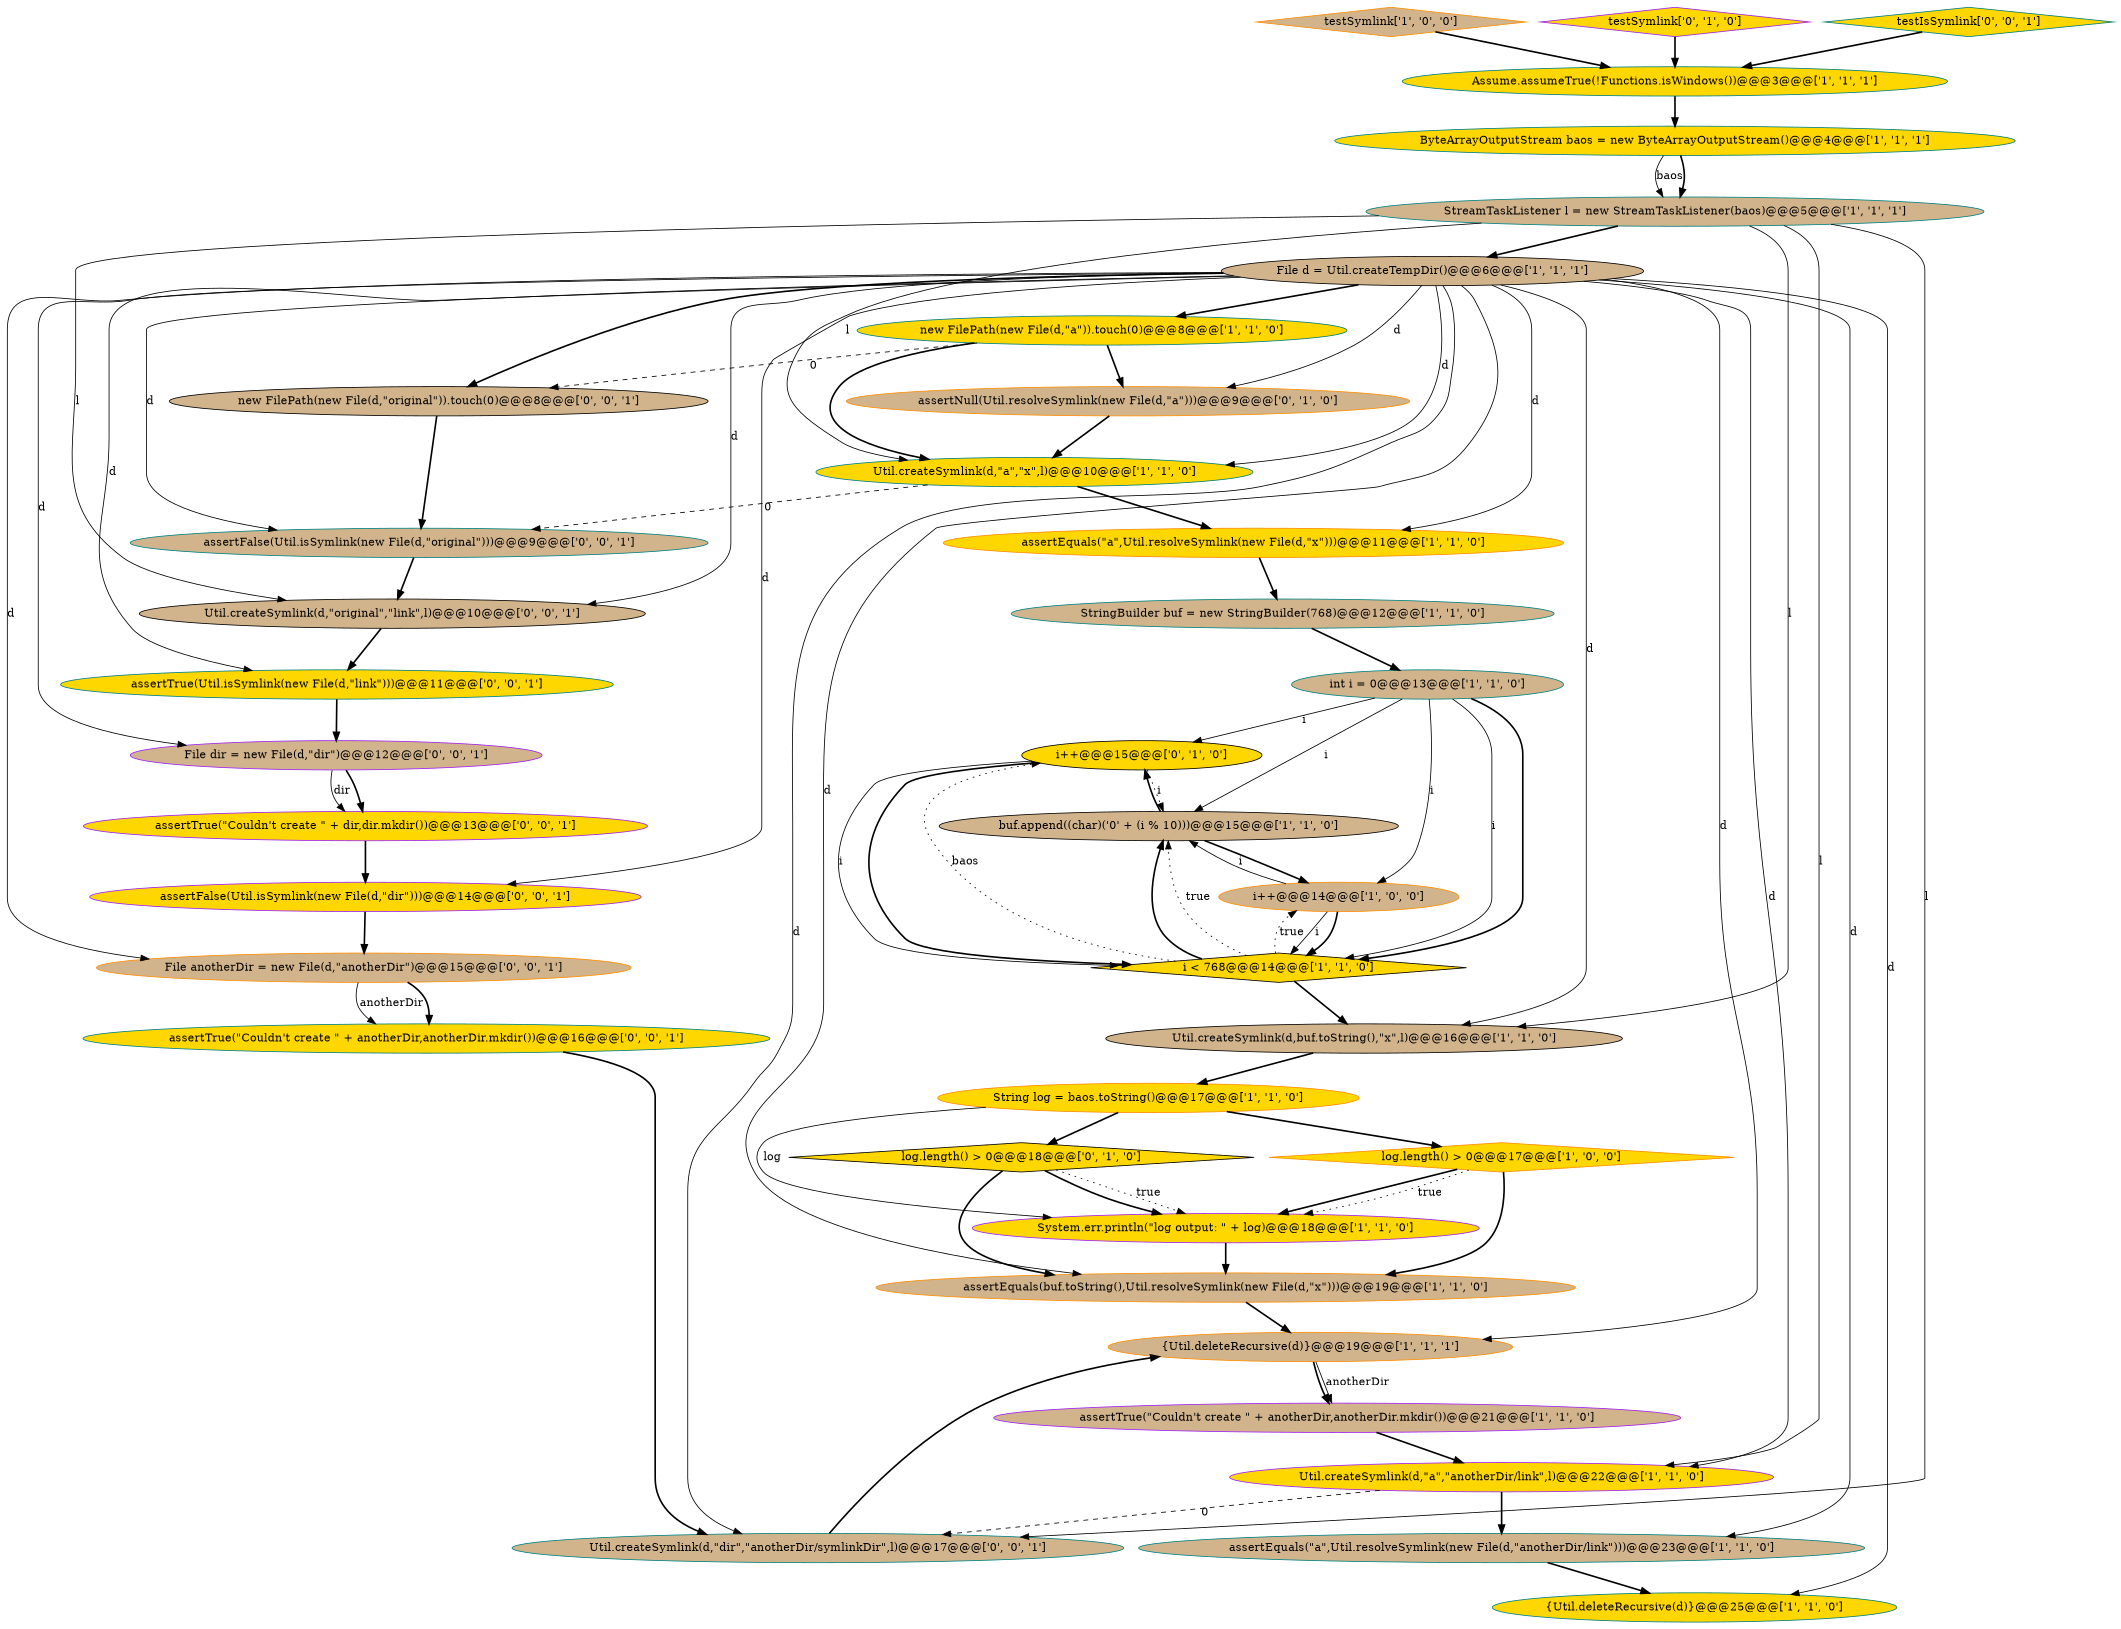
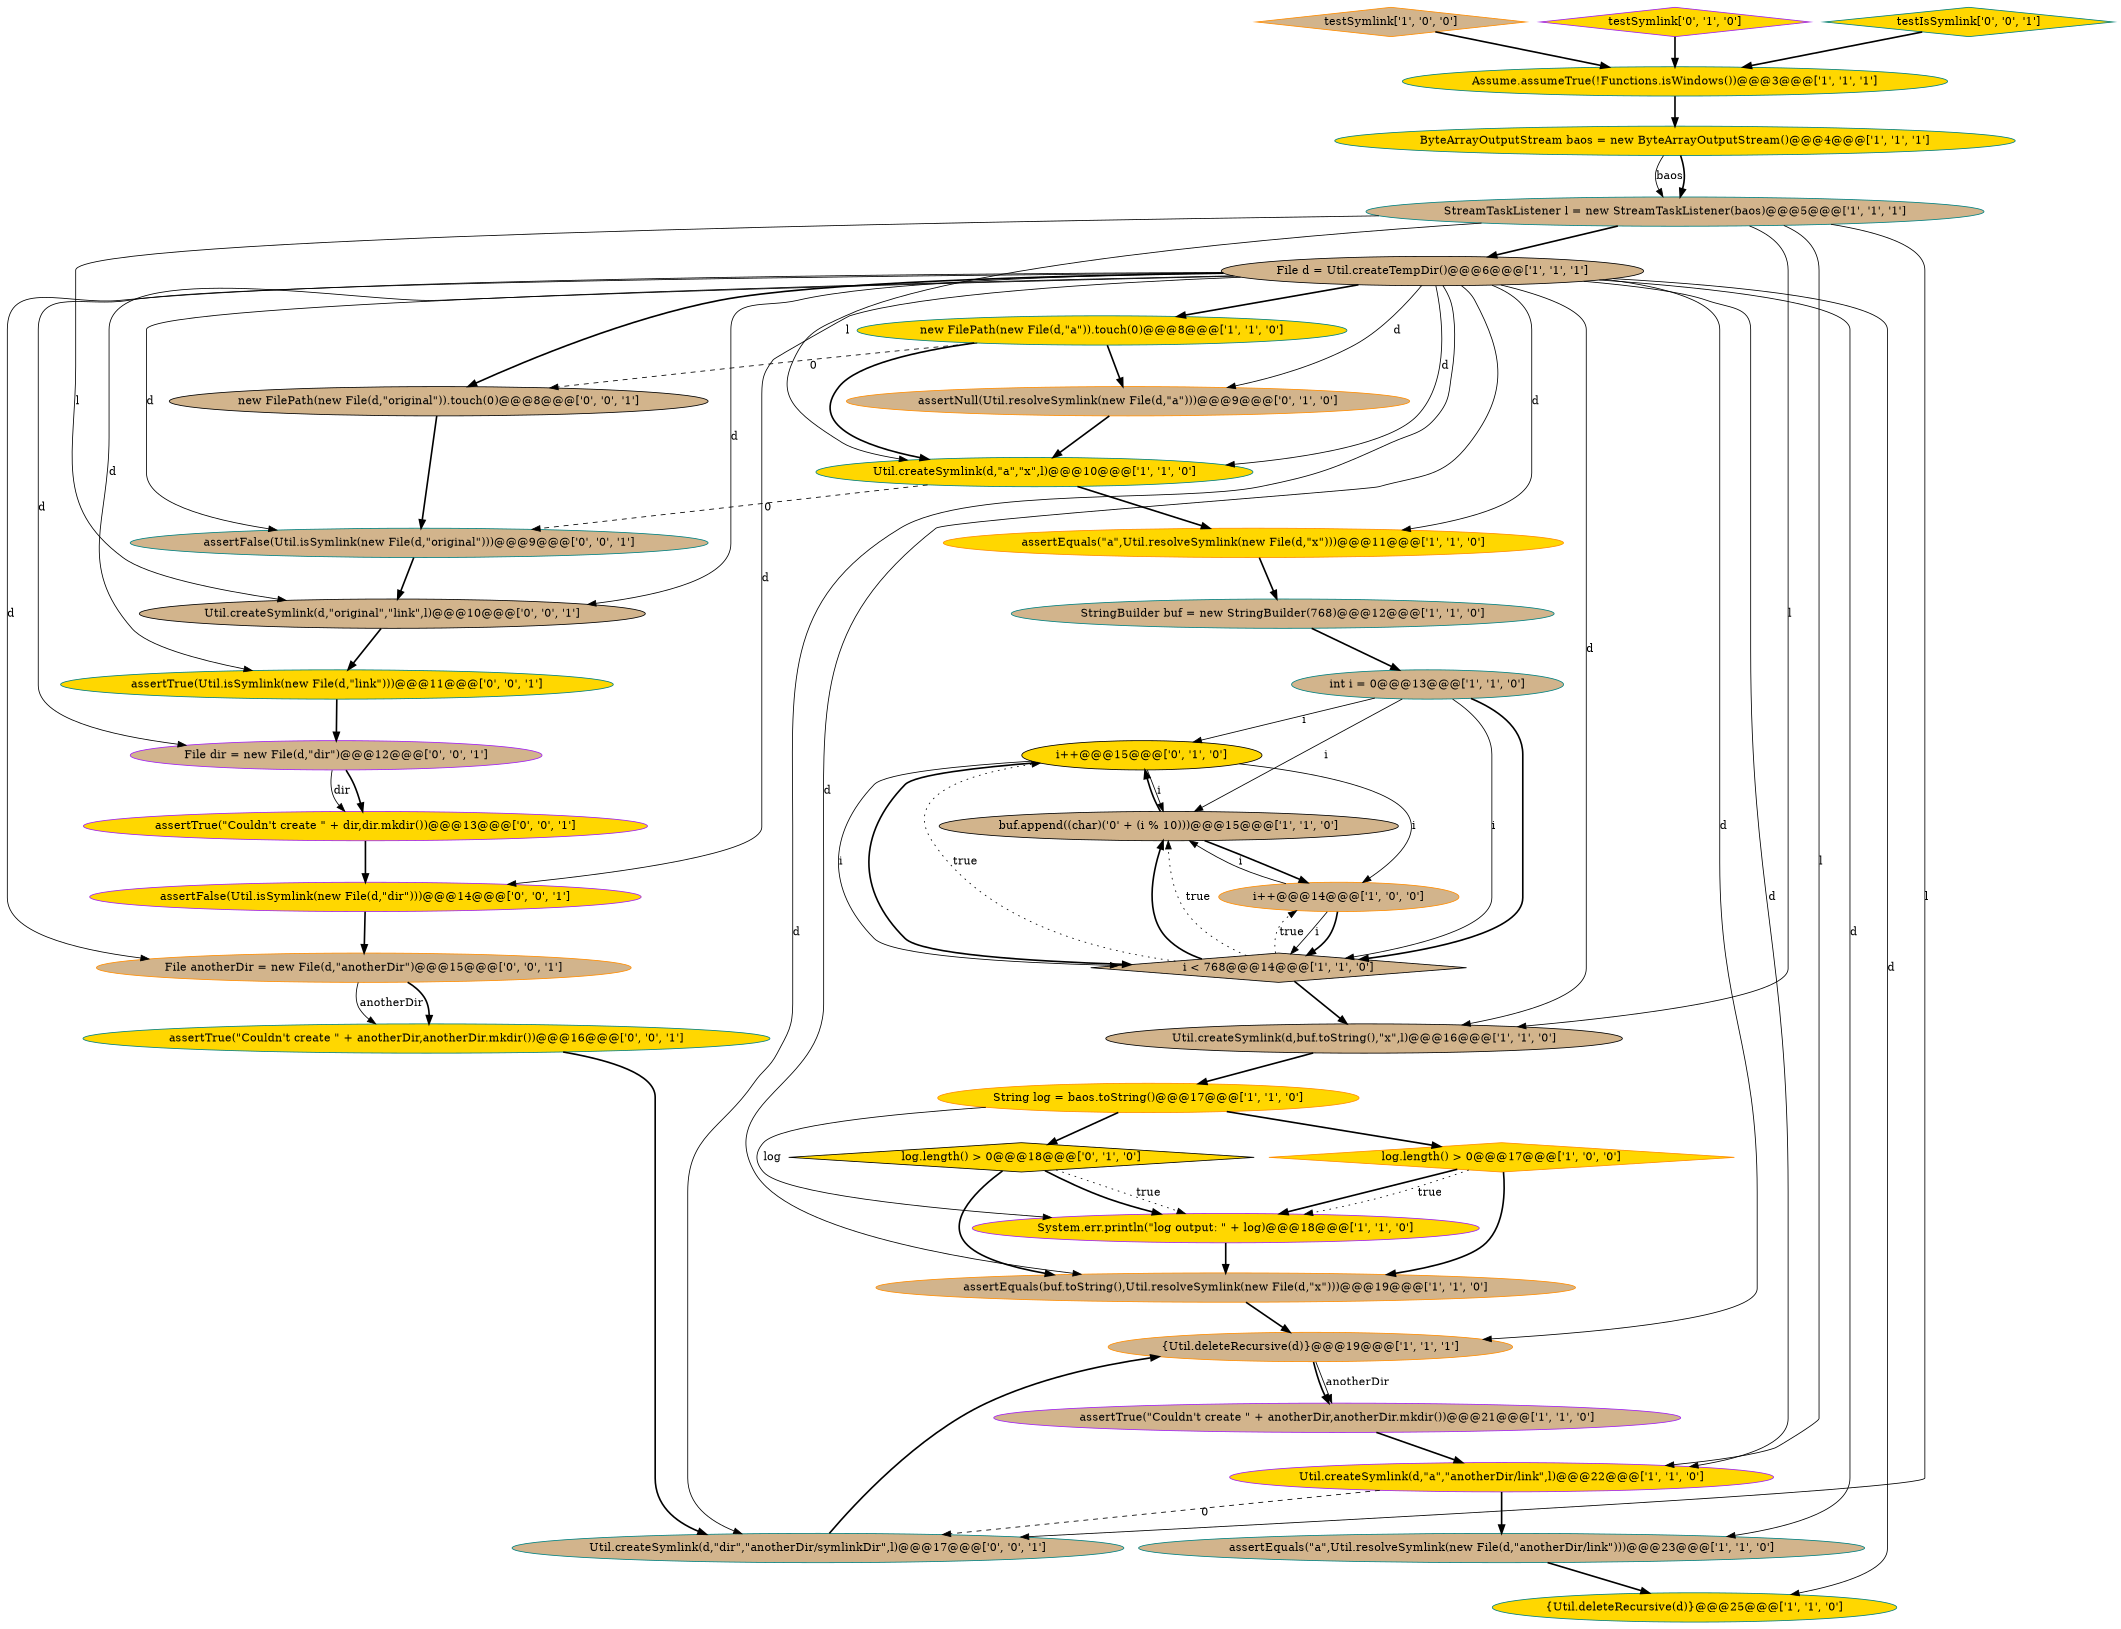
edge "i++@@@15@@@['0', '1', '0']" -> "buf.append((char)('0' + (i % 10)))@@@15@@@['1', '1', '0']": style dotted -> solid
edge "int i = 0@@@13@@@['1', '1', '0']" -> "i++@@@14@@@['1', '0', '0']": now "i++@@@15@@@['0', '1', '0']" -> "i++@@@14@@@['1', '0', '0']"
edge "i < 768@@@14@@@['1', '1', '0']" -> "i++@@@15@@@['0', '1', '0']": label "baos" -> "true"
node "i < 768@@@14@@@['1', '1', '0']": fillcolor gold -> tan
